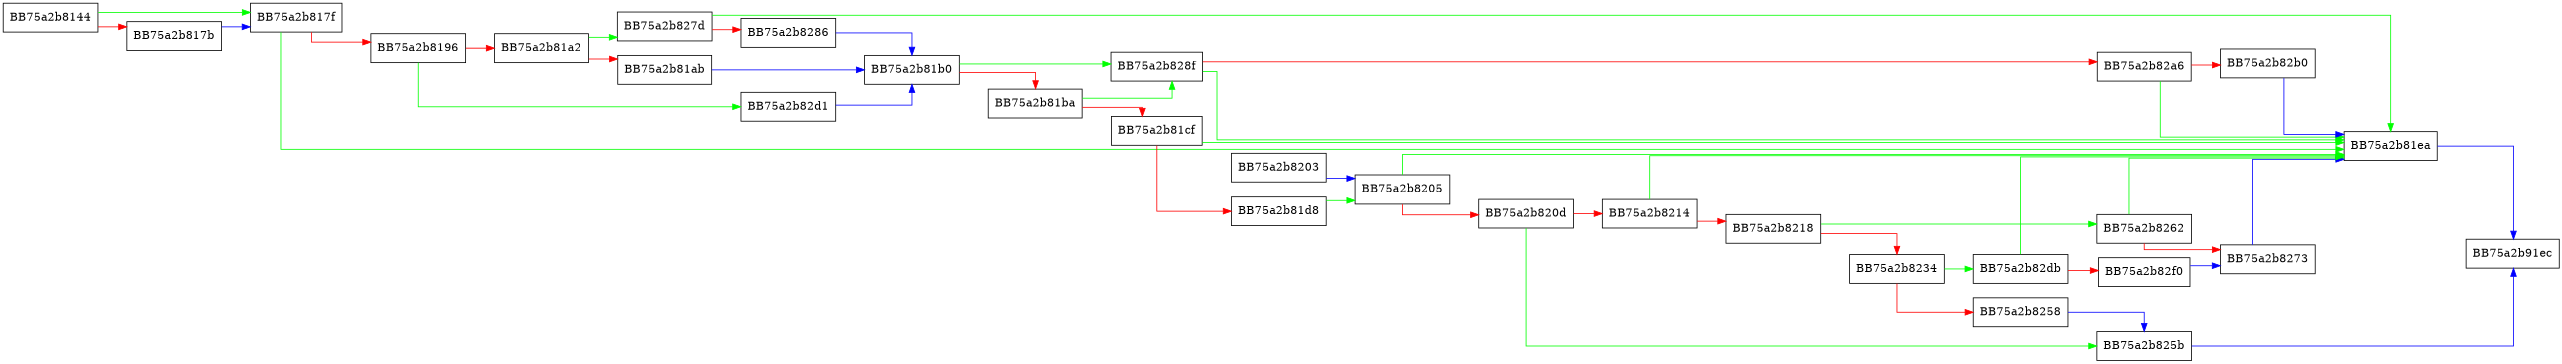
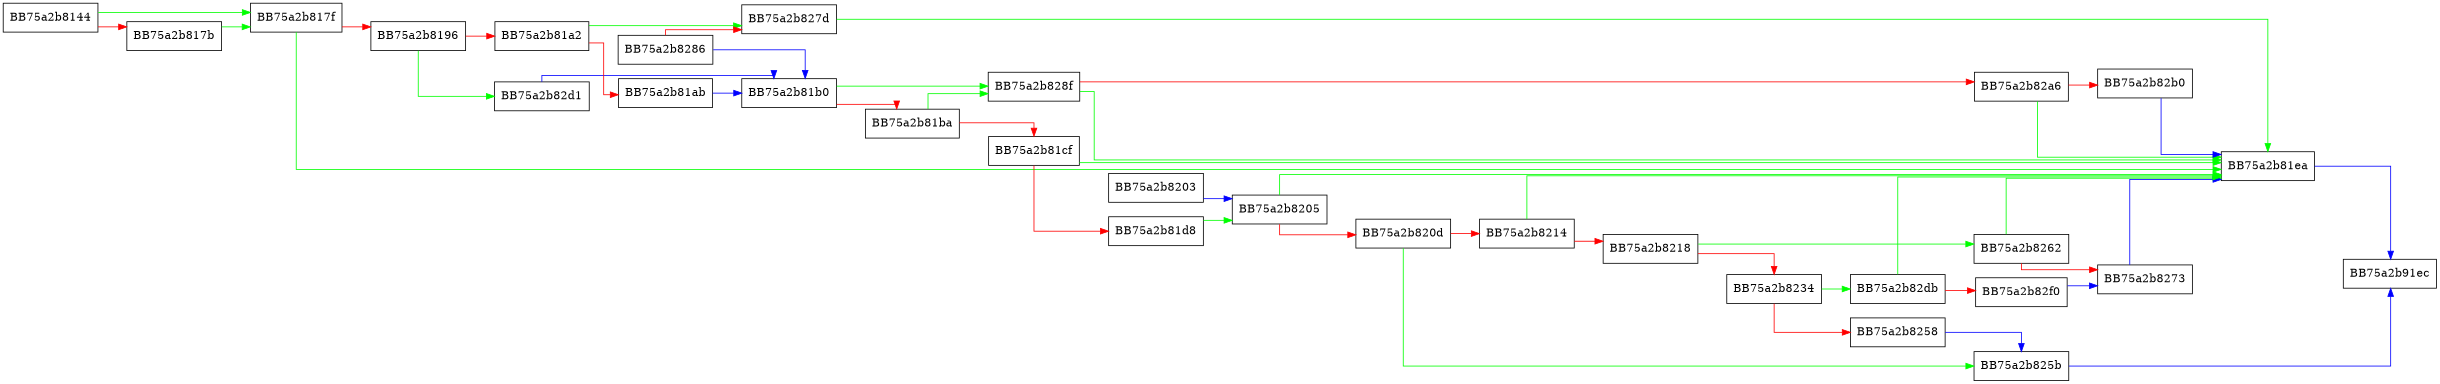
edge "BB75a2b817b" -> "BB75a2b817f": color blue -> green
edge "BB75a2b827d" -> "BB75a2b8286": reversed
